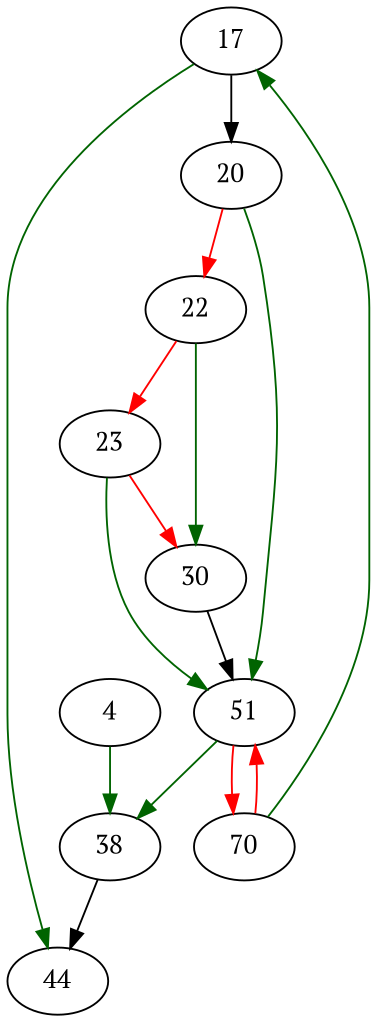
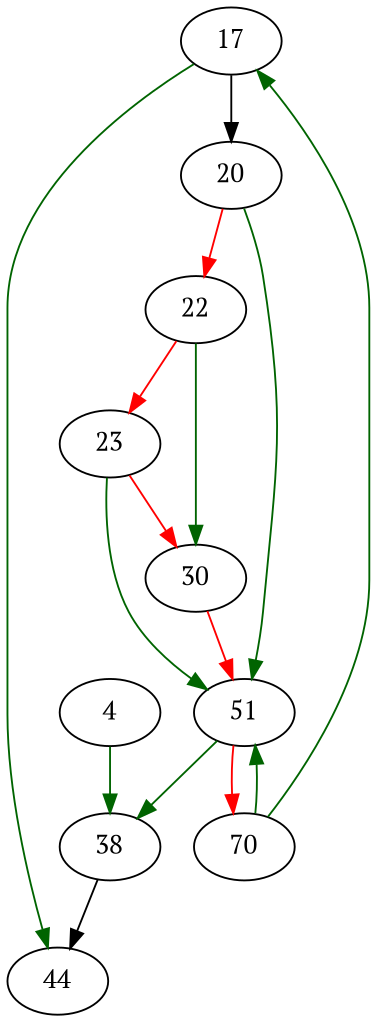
edge "30" -> "51": color black -> red
edge "70" -> "51": color red -> darkgreen
